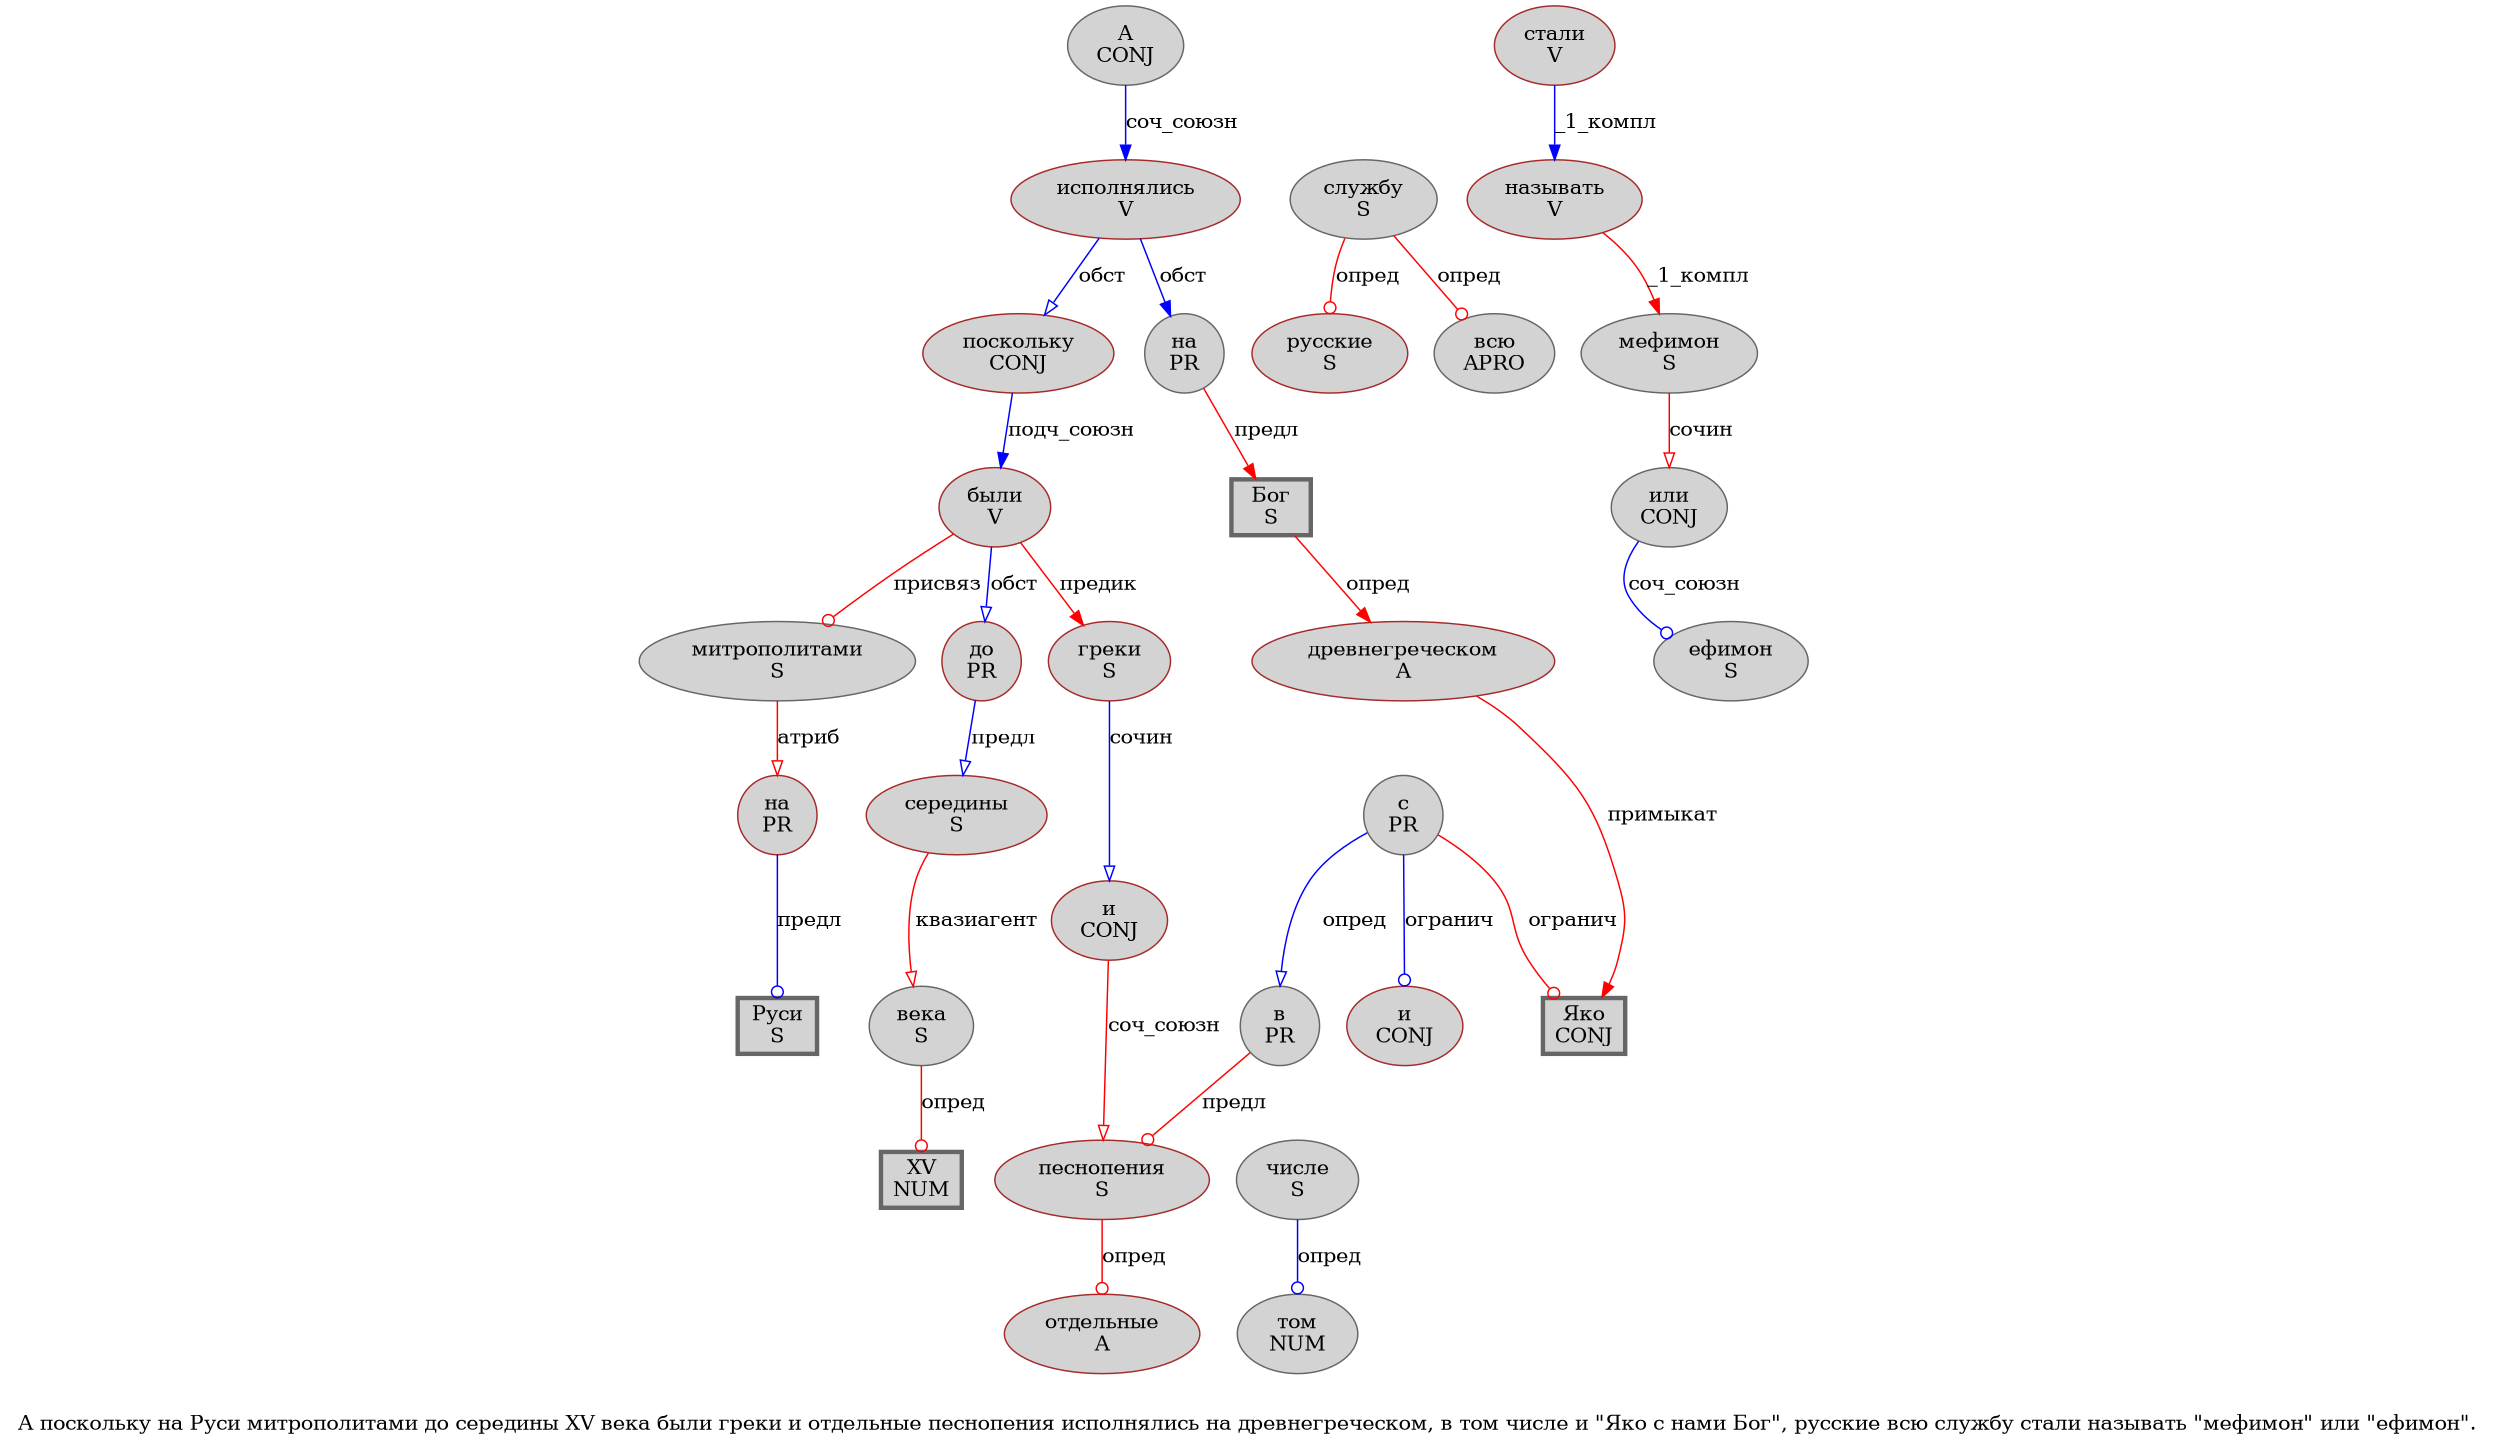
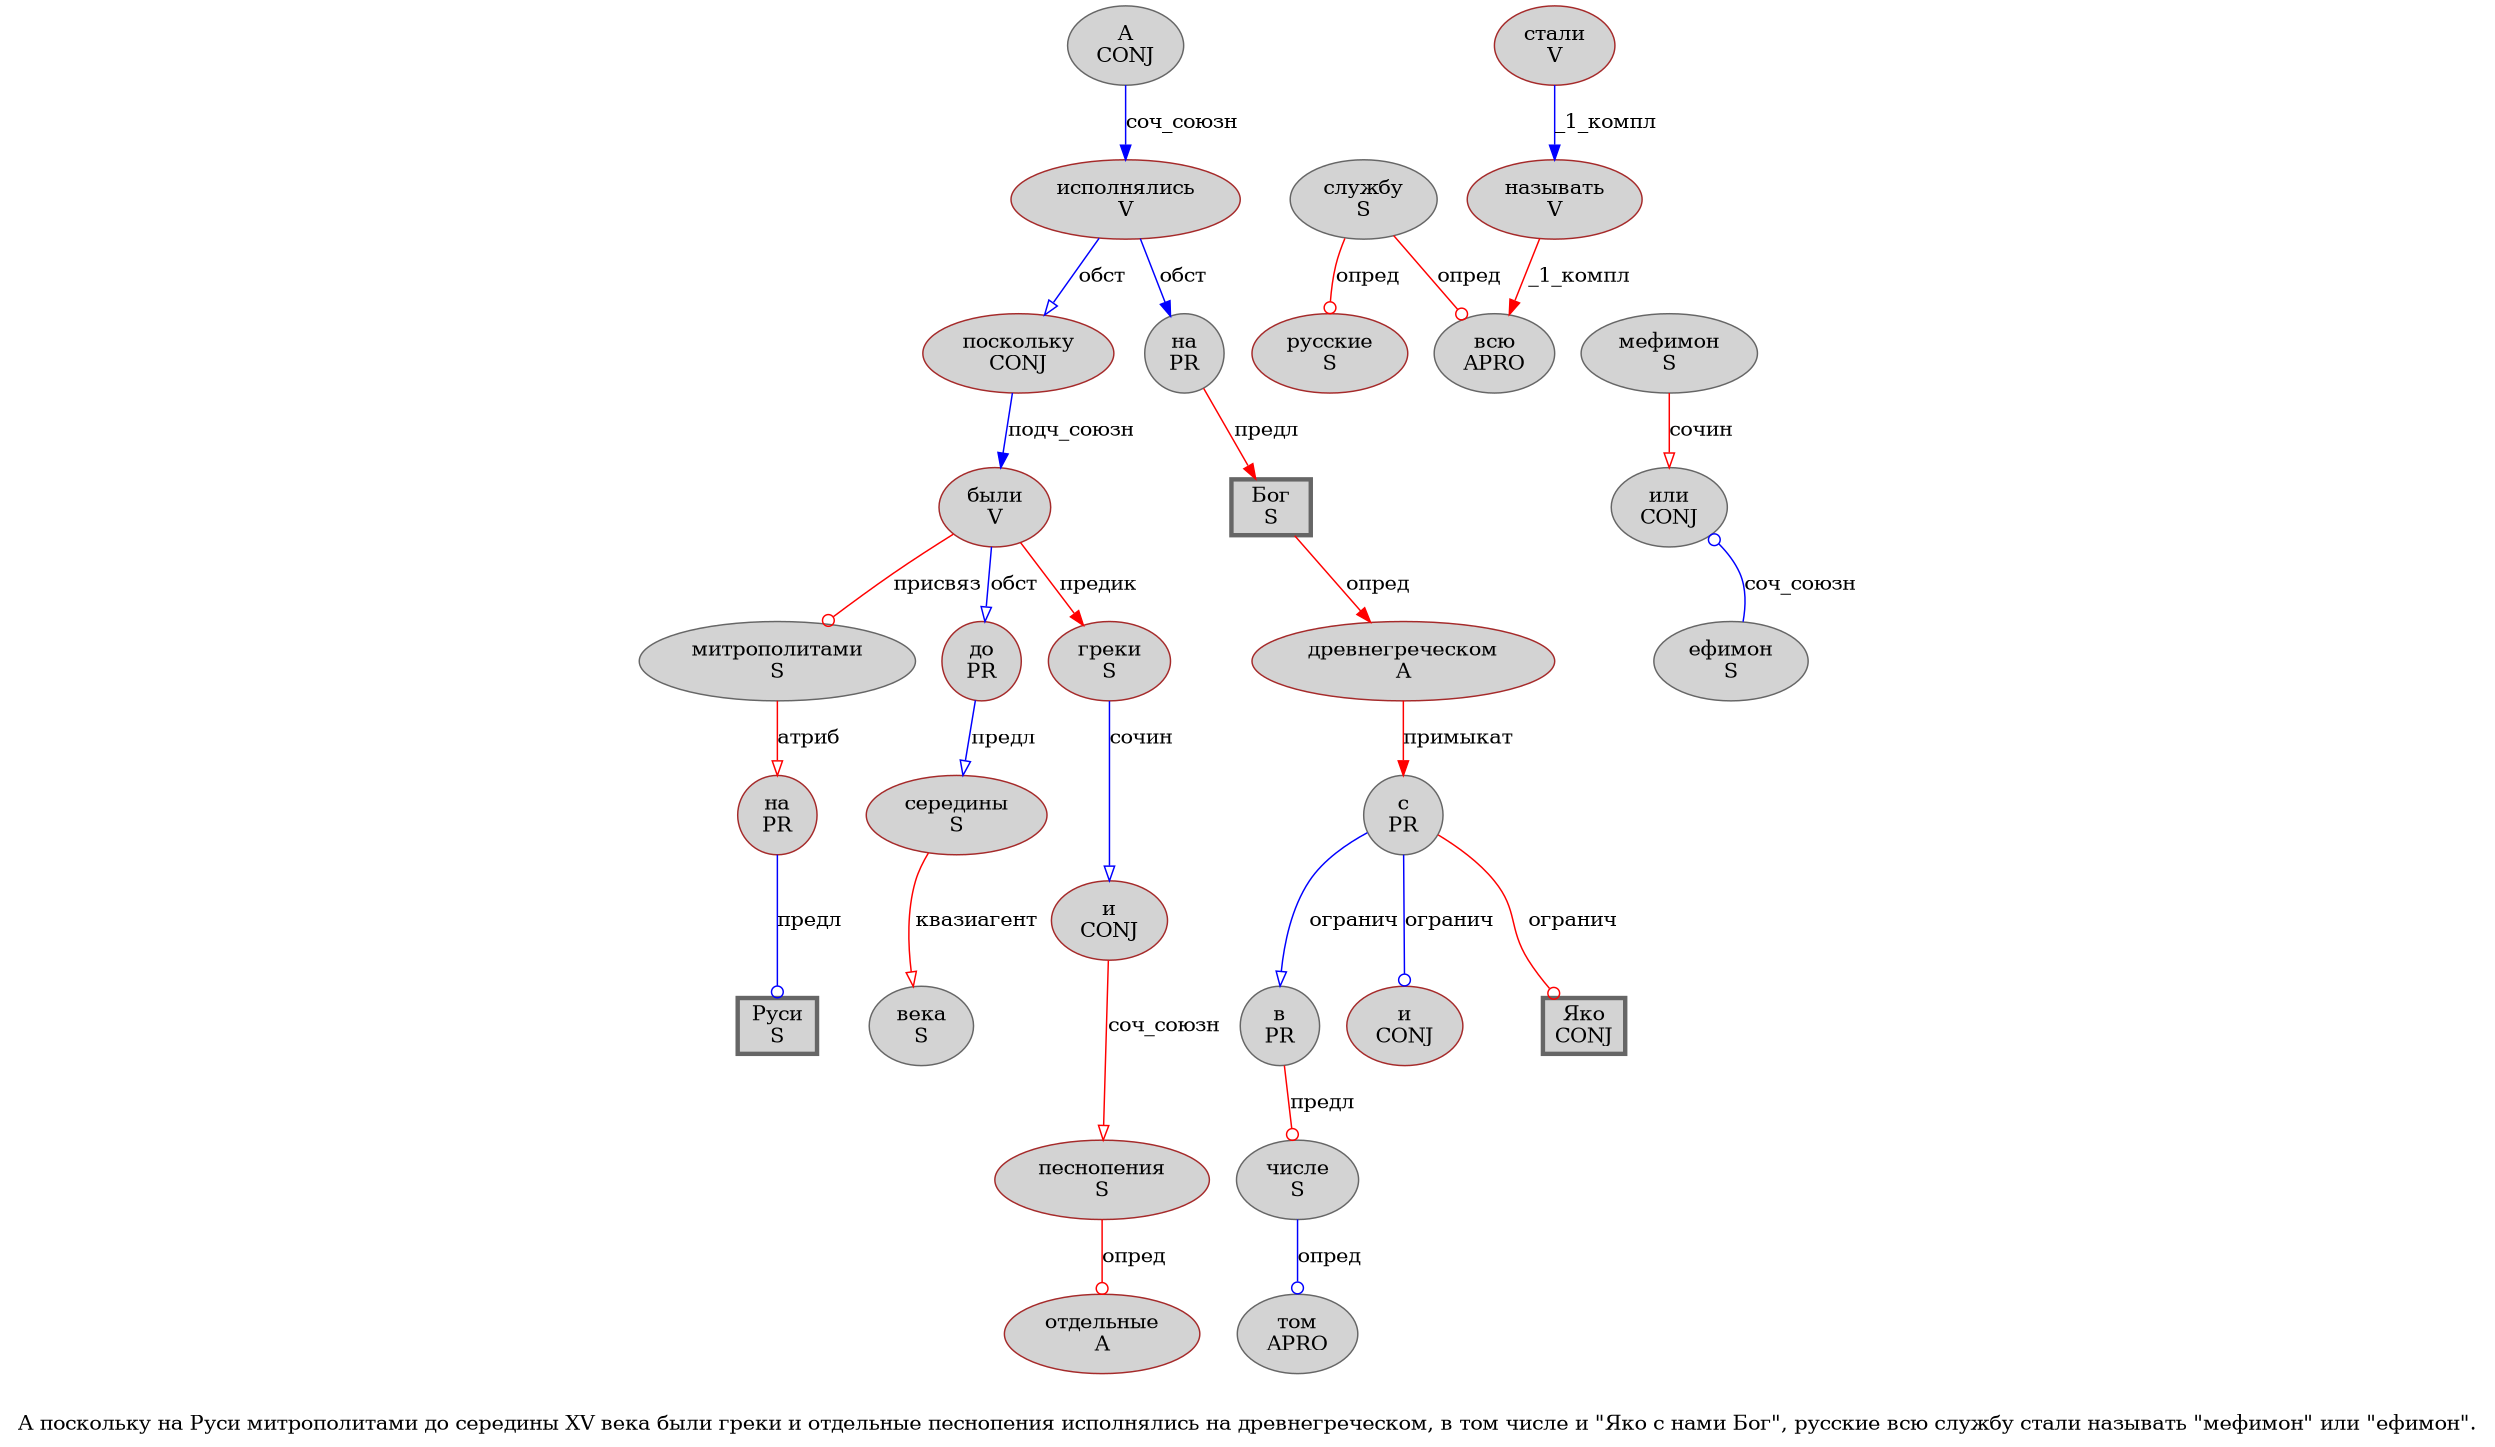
edge "называть V" -> "мефимон S": now "называть V" -> "всю APRO"
edge "или CONJ" -> "ефимон S": reversed
edge "древнегреческом A" -> "Яко CONJ": now "древнегреческом A" -> "с PR"
edge "с PR" -> "в PR": label "опред" -> "огранич"
edge "в PR" -> "песнопения S": now "в PR" -> "числе S"
node "XV NUM": removed
node "том NUM": label "том NUM" -> "том APRO"
